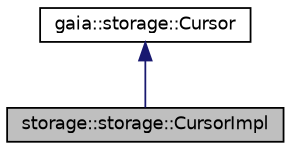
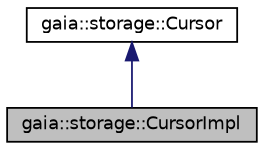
node "storage::storage::CursorImpl": label "storage::storage::CursorImpl" -> "gaia::storage::CursorImpl"
